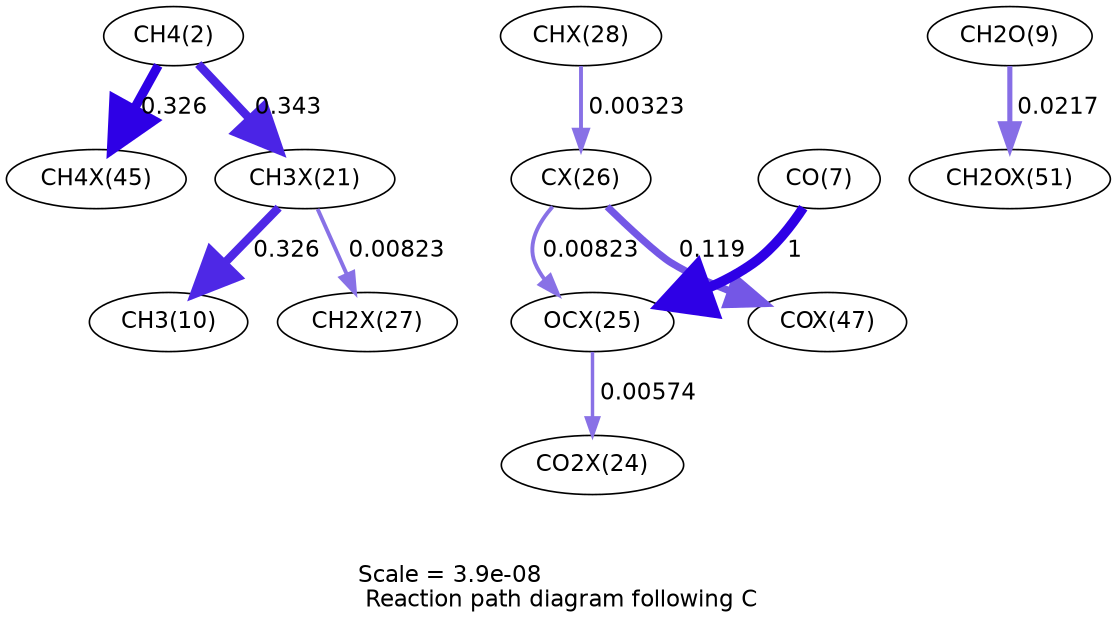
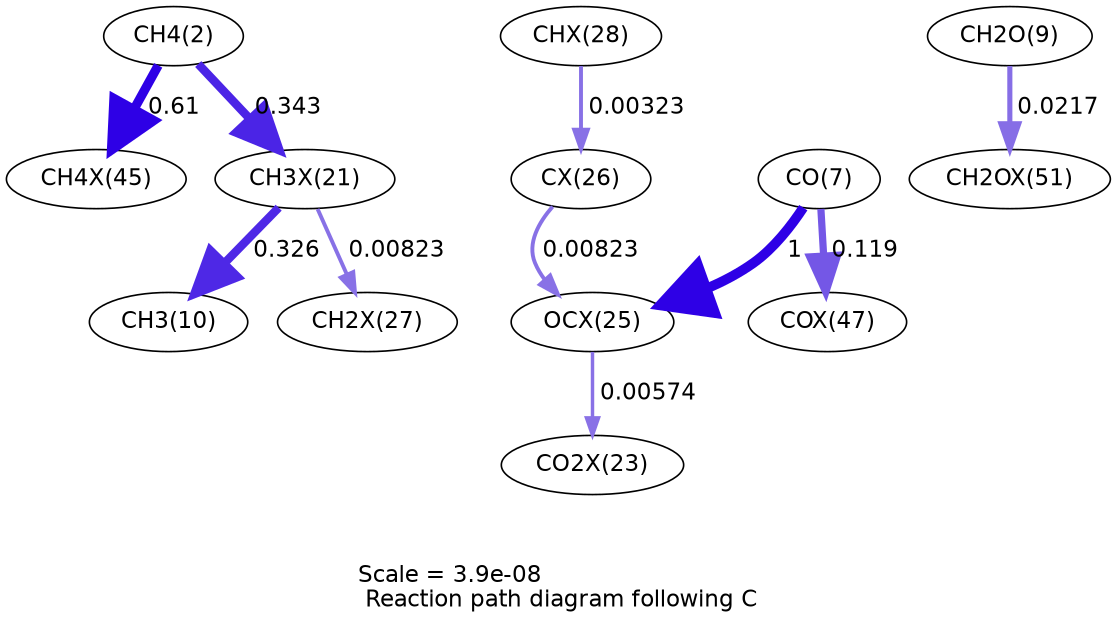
edge "CH4(2)" -> "CH4X(45)": label " 0.326" -> " 0.61"
edge "CX(26)" -> "COX(47)": now "CO(7)" -> "COX(47)"
node "CO2X(24)": label "CO2X(24)" -> "CO2X(23)"
